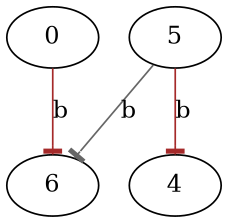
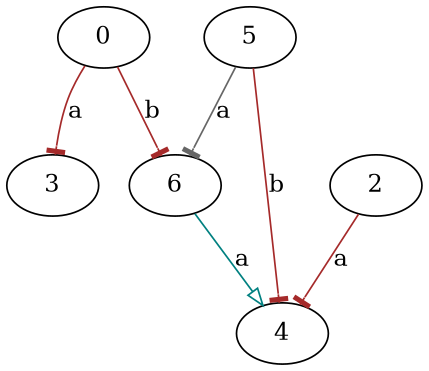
edge "5" -> "6": label "b" -> "a"
node "3": added
node "2": added
edge "6" -> "4": added, label "a"
